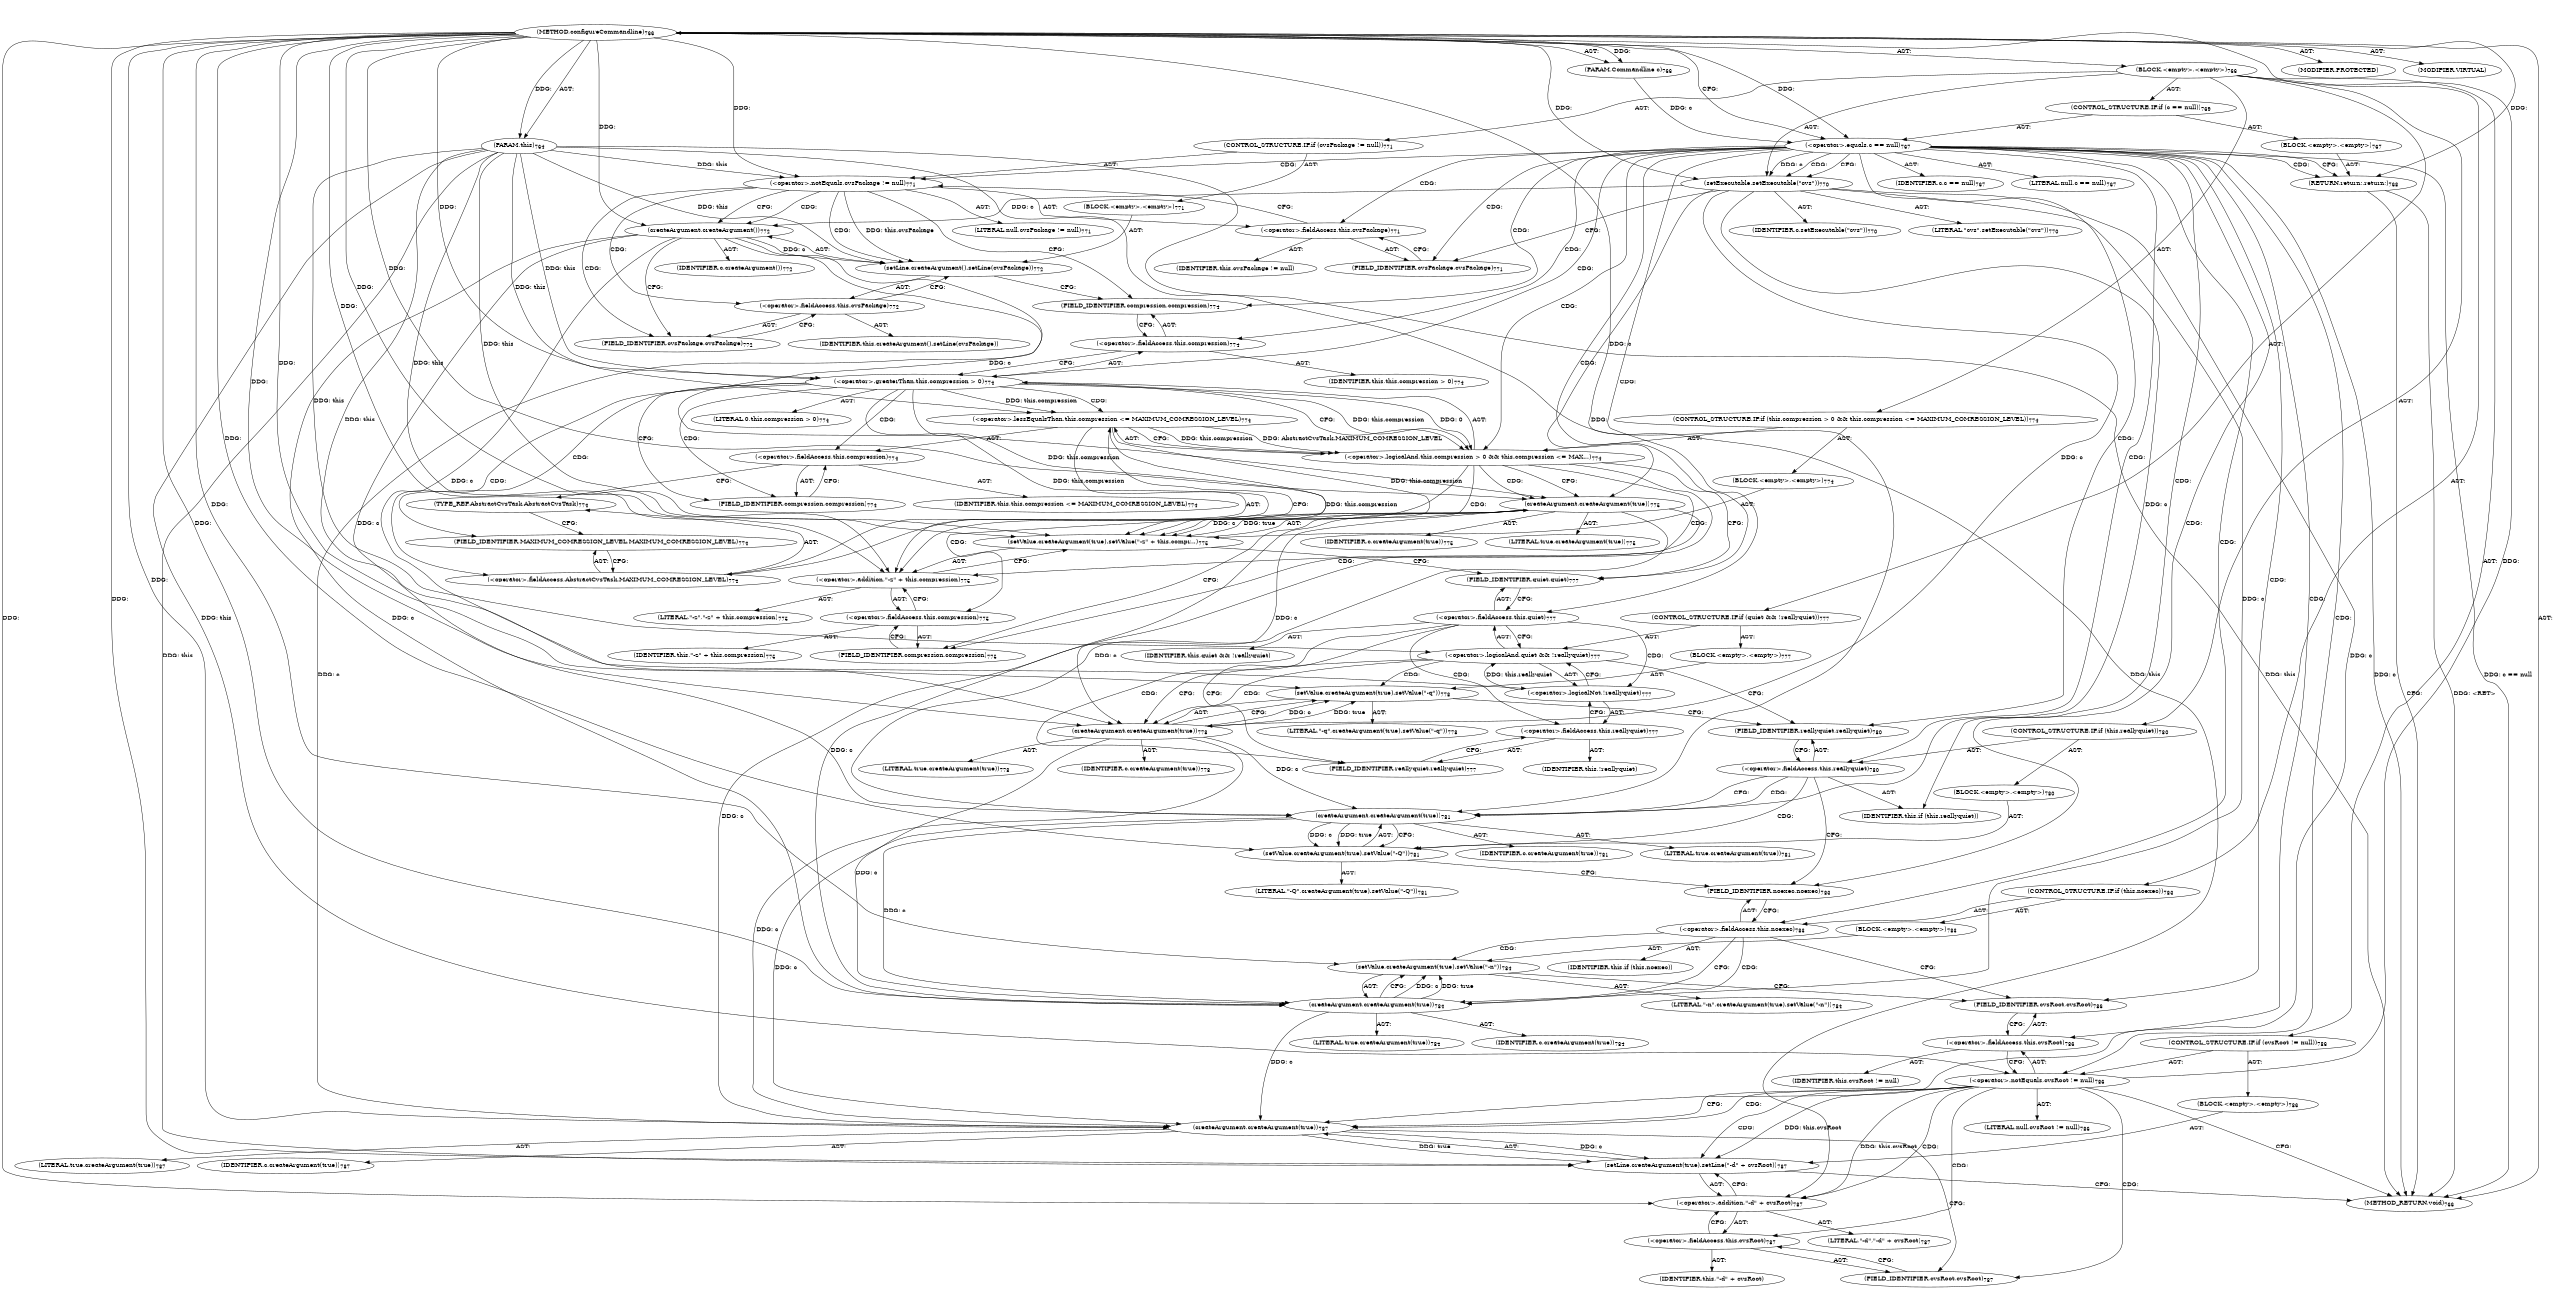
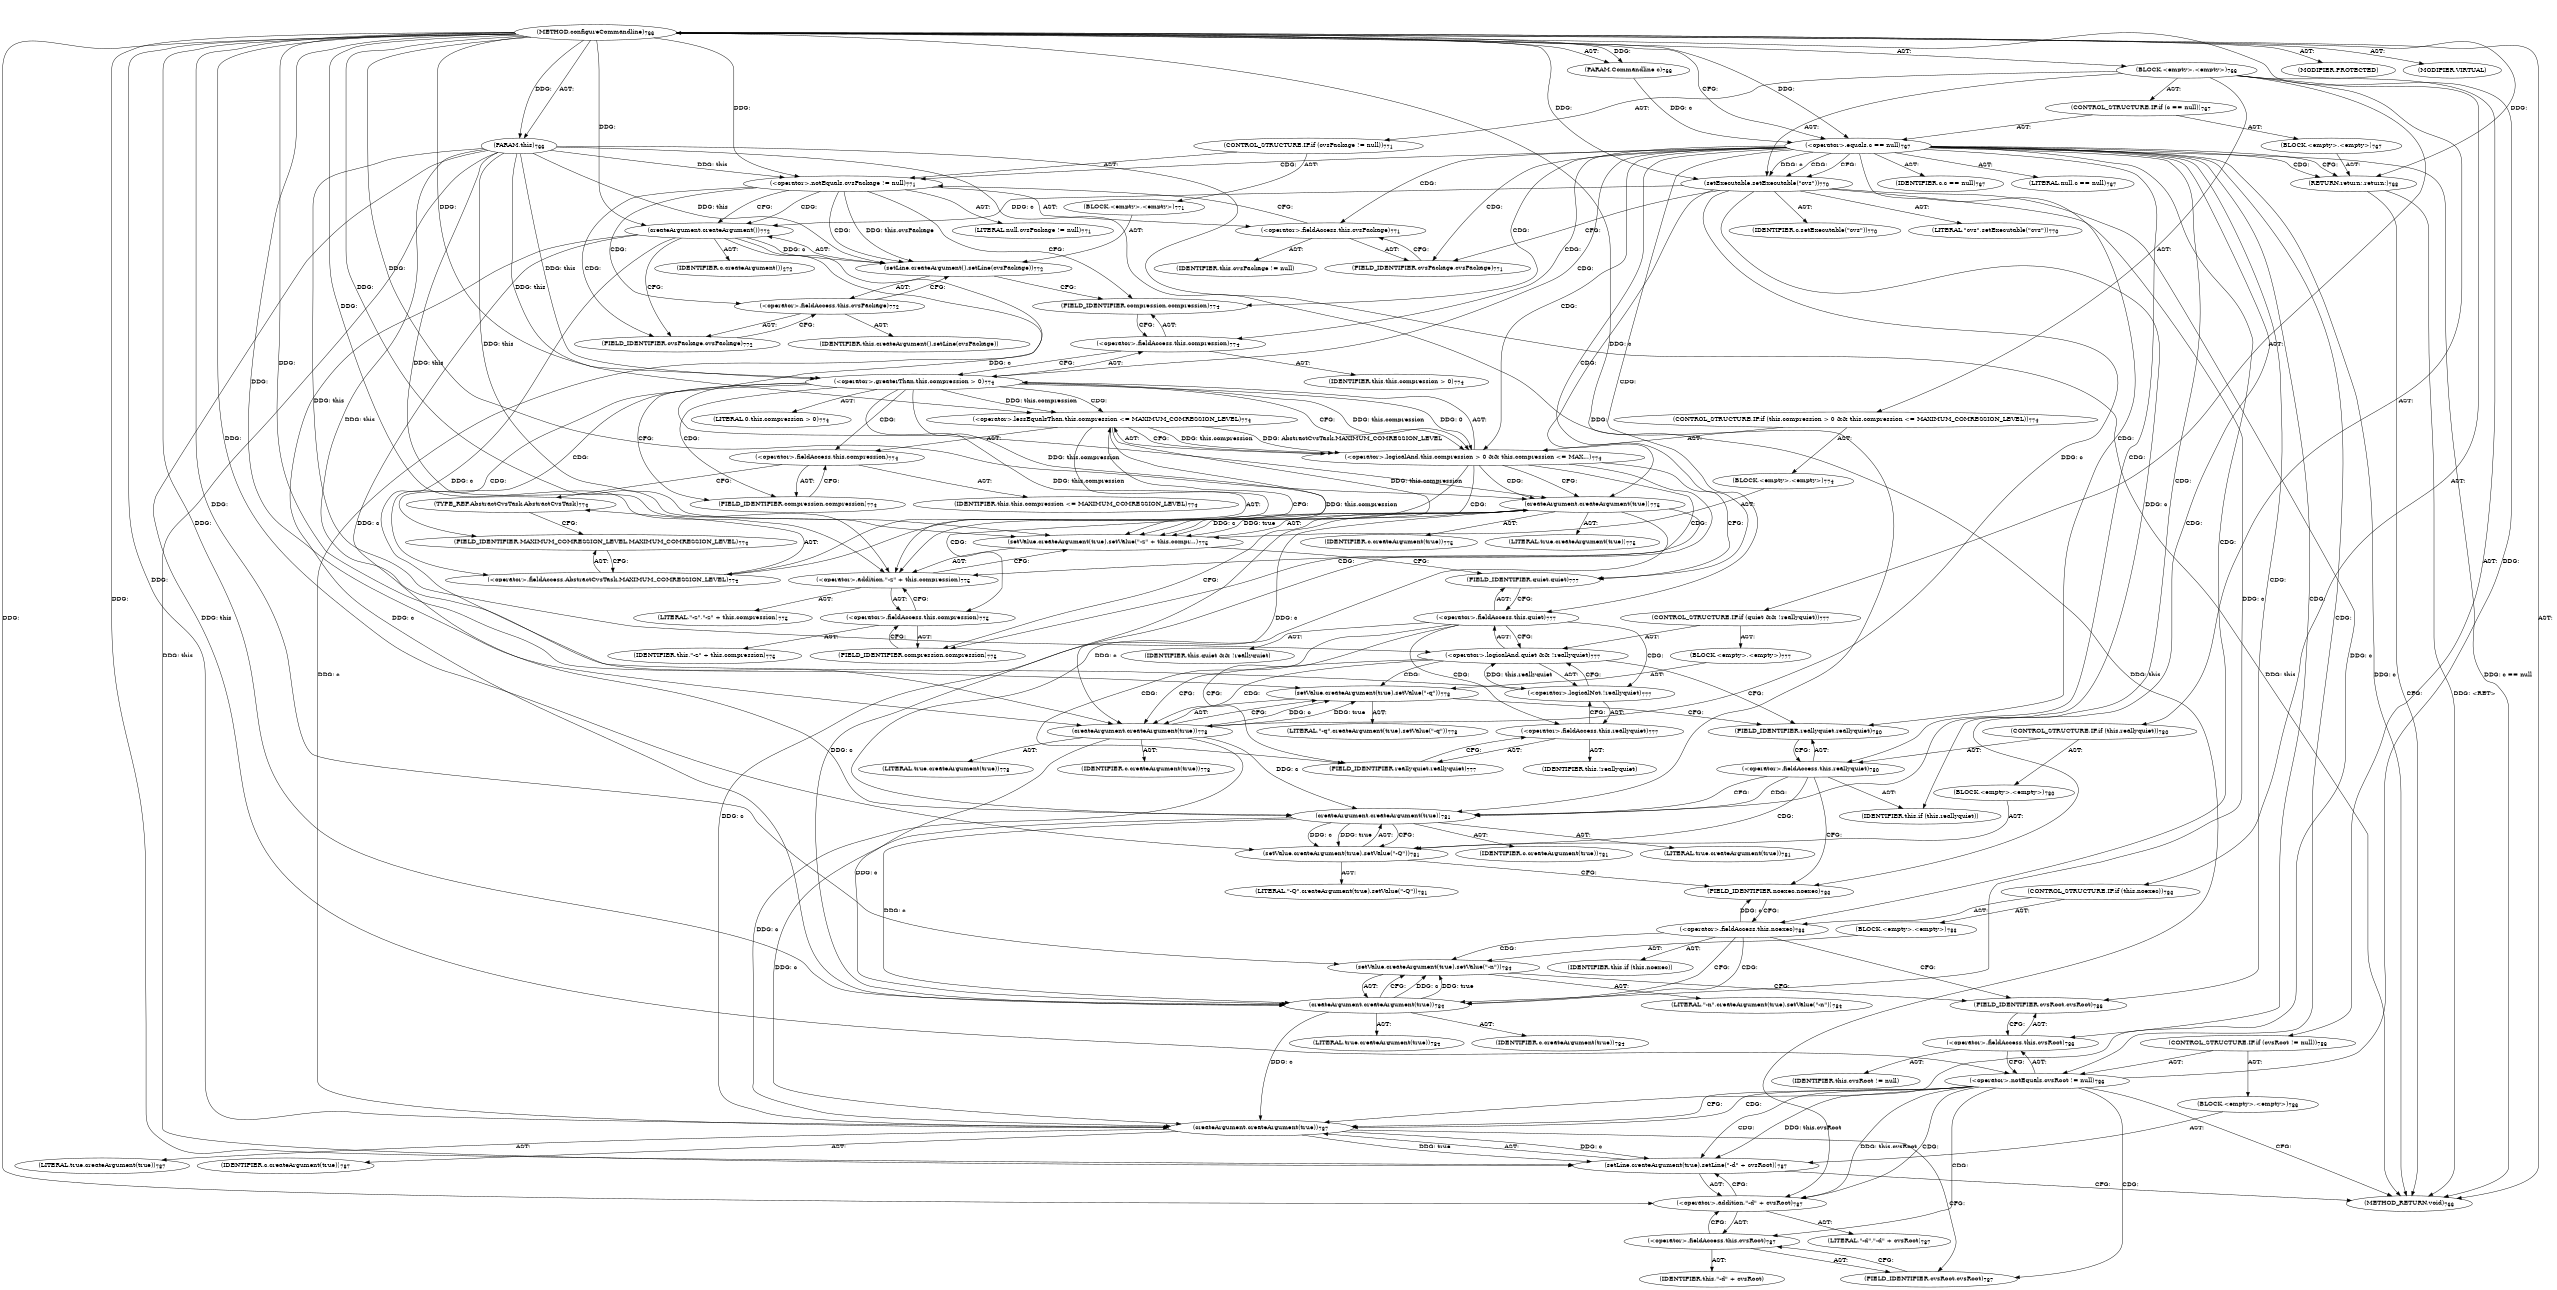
node "(CONTROL_STRUCTURE,IF,if (c == null))": text "769" -> "767"
node "(PARAM,this)": text "764" -> "766"
node "(IDENTIFIER,c,createArgument())": text "772" -> "272"
edge "(<operator>.fieldAccess,this.noexec)" -> "(FIELD_IDENTIFIER,noexec,noexec)": label "AST: " -> "DDG: c"
node "(LITERAL,null,cvsRoot != null)": removed
